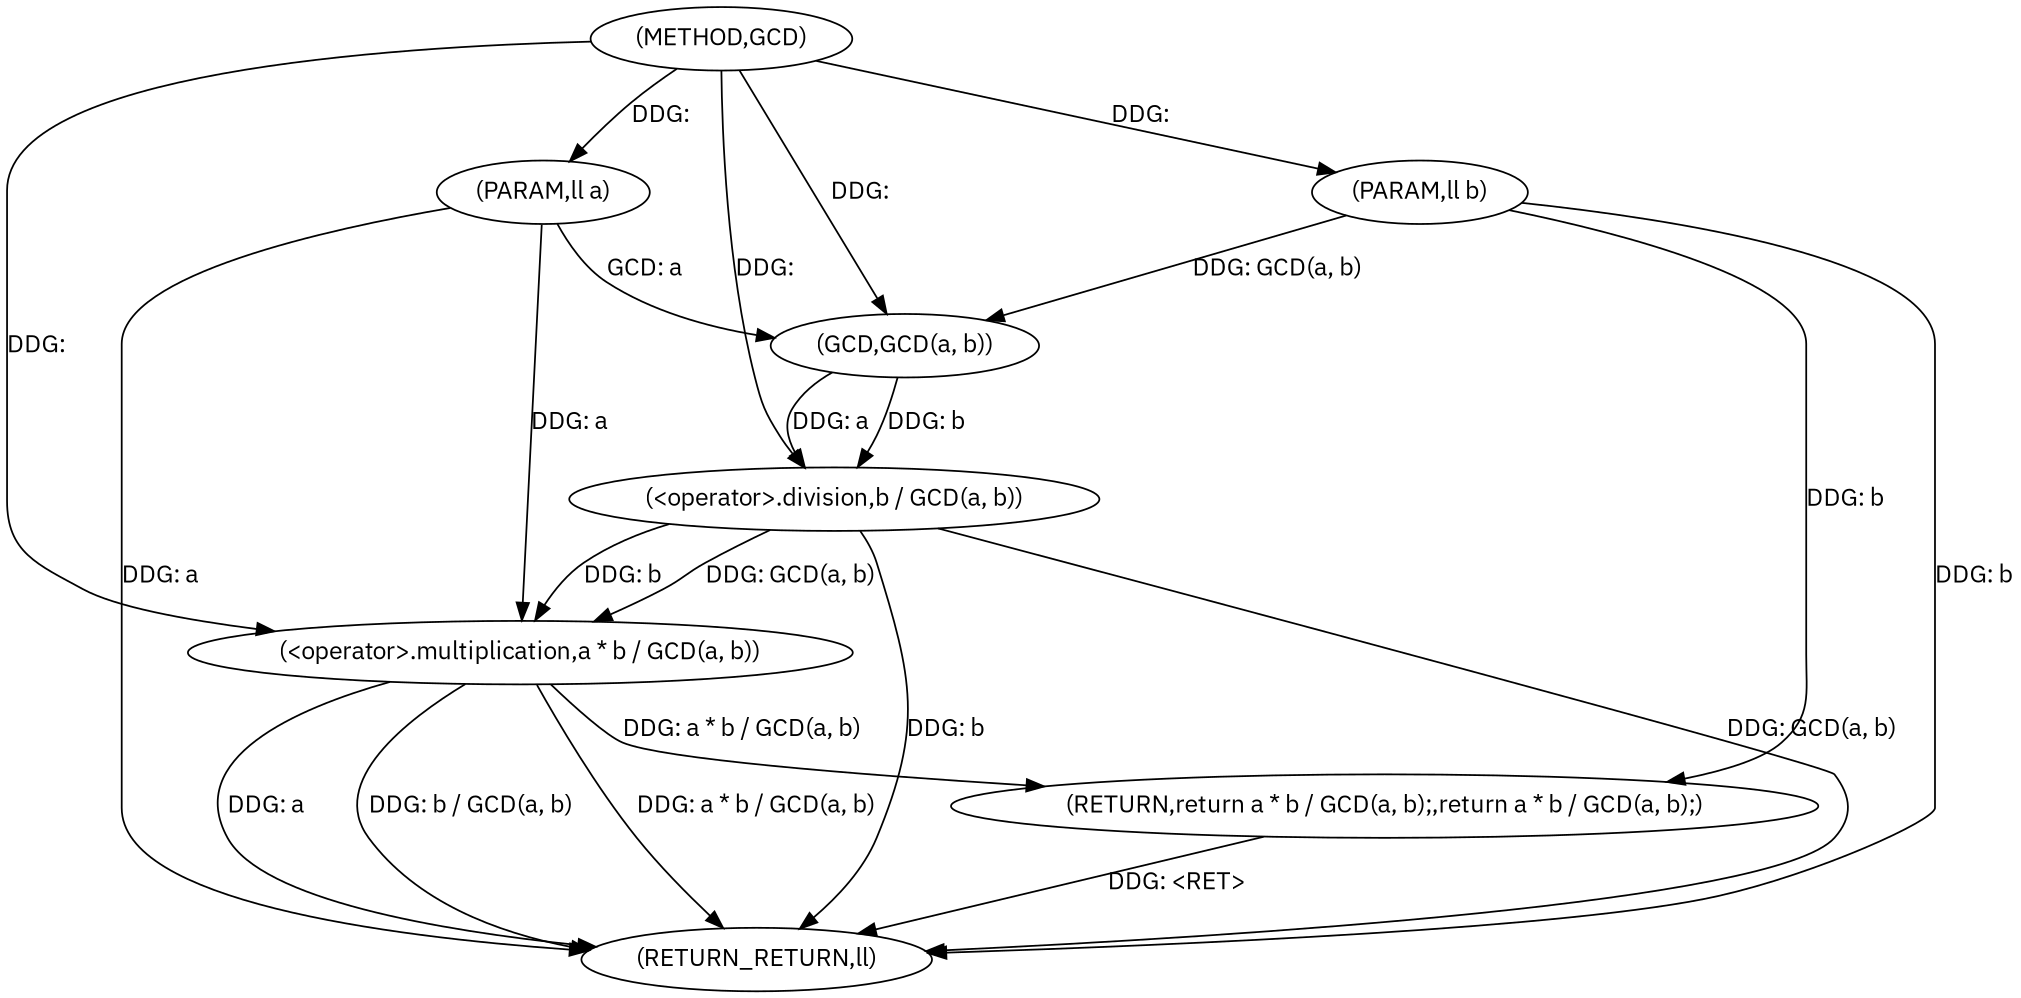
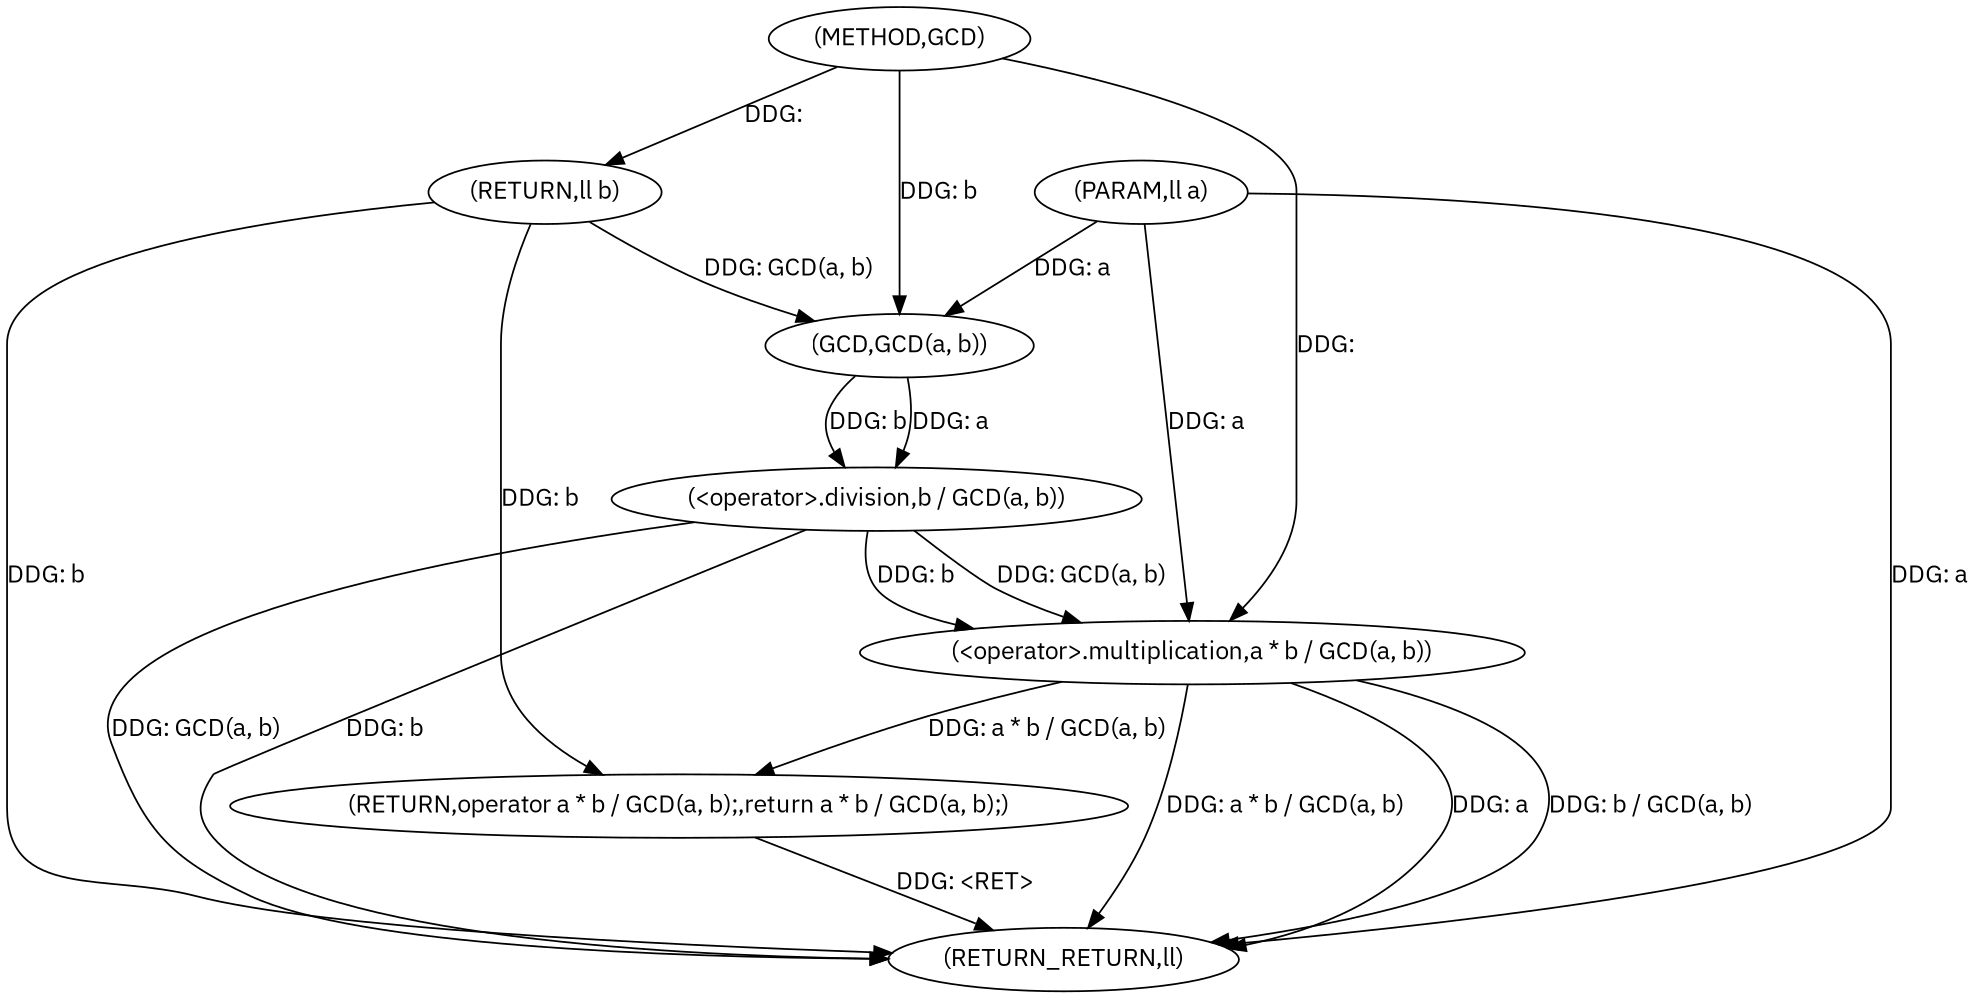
edge "(METHOD,GCD)" -> "(PARAM,ll a)": removed, label "DDG:"
edge "(METHOD,GCD)" -> "(GCD,GCD(a, b))": label "DDG: " -> "DDG: b"
node "(PARAM,ll b)": label "(PARAM,ll b)" -> "(RETURN,ll b)"
edge "(METHOD,GCD)" -> "(<operator>.division,b / GCD(a, b))": removed, label "DDG:"
edge "(PARAM,ll a)" -> "(GCD,GCD(a, b))": label "GCD: a" -> "DDG: a"
node "(RETURN,return a * b / GCD(a, b);,return a * b / GCD(a, b);)": label "(RETURN,return a * b / GCD(a, b);,return a * b / GCD(a, b);)" -> "(RETURN,operator a * b / GCD(a, b);,return a * b / GCD(a, b);)"
